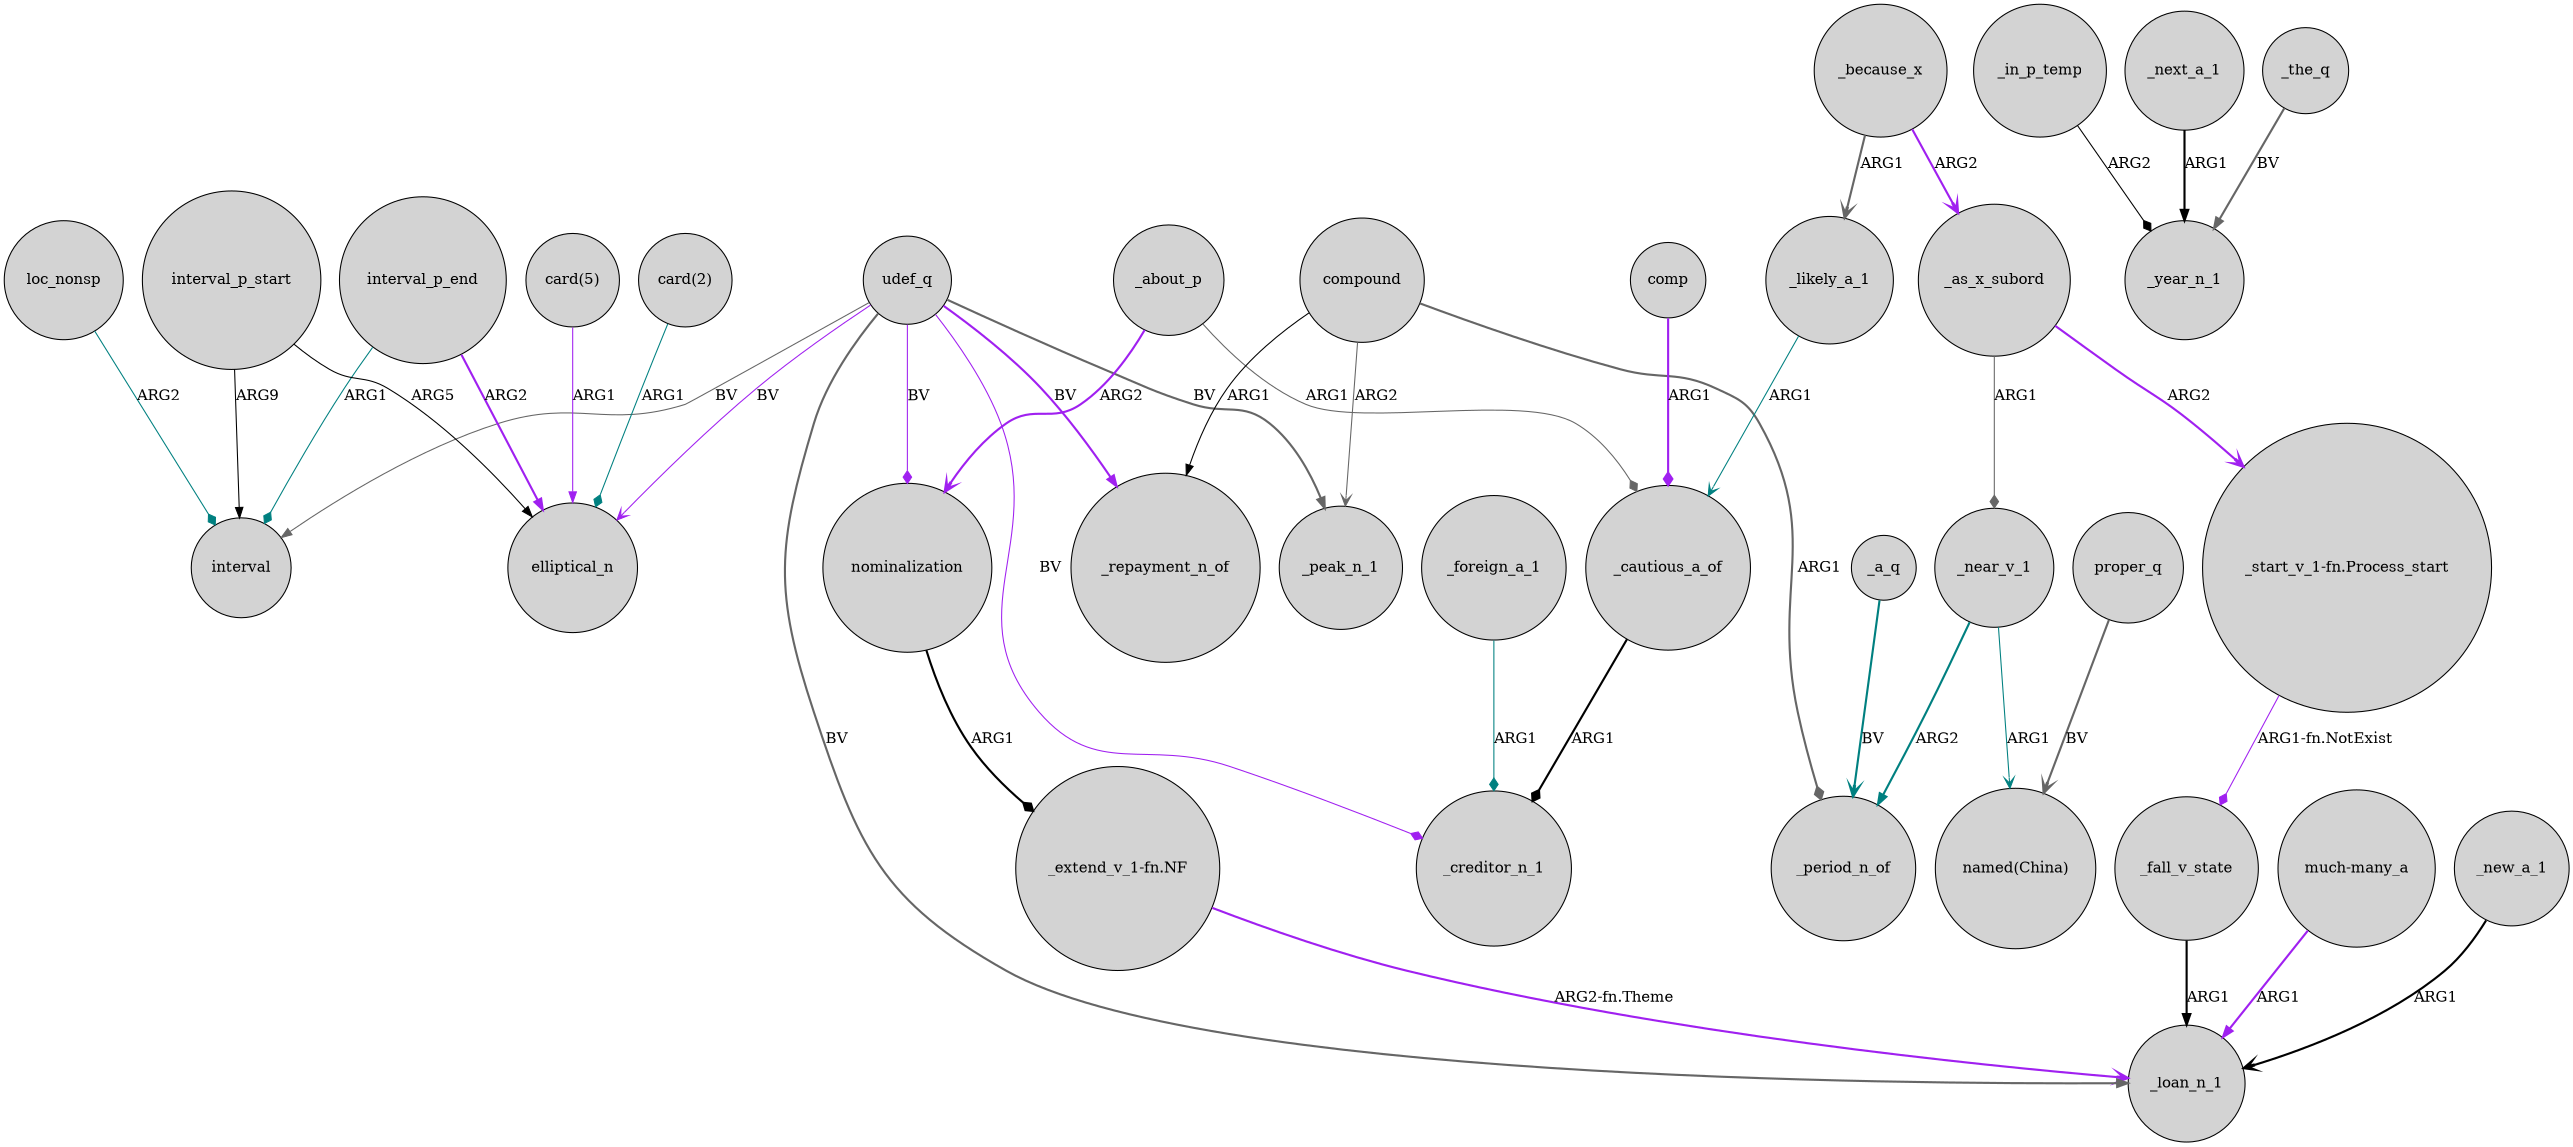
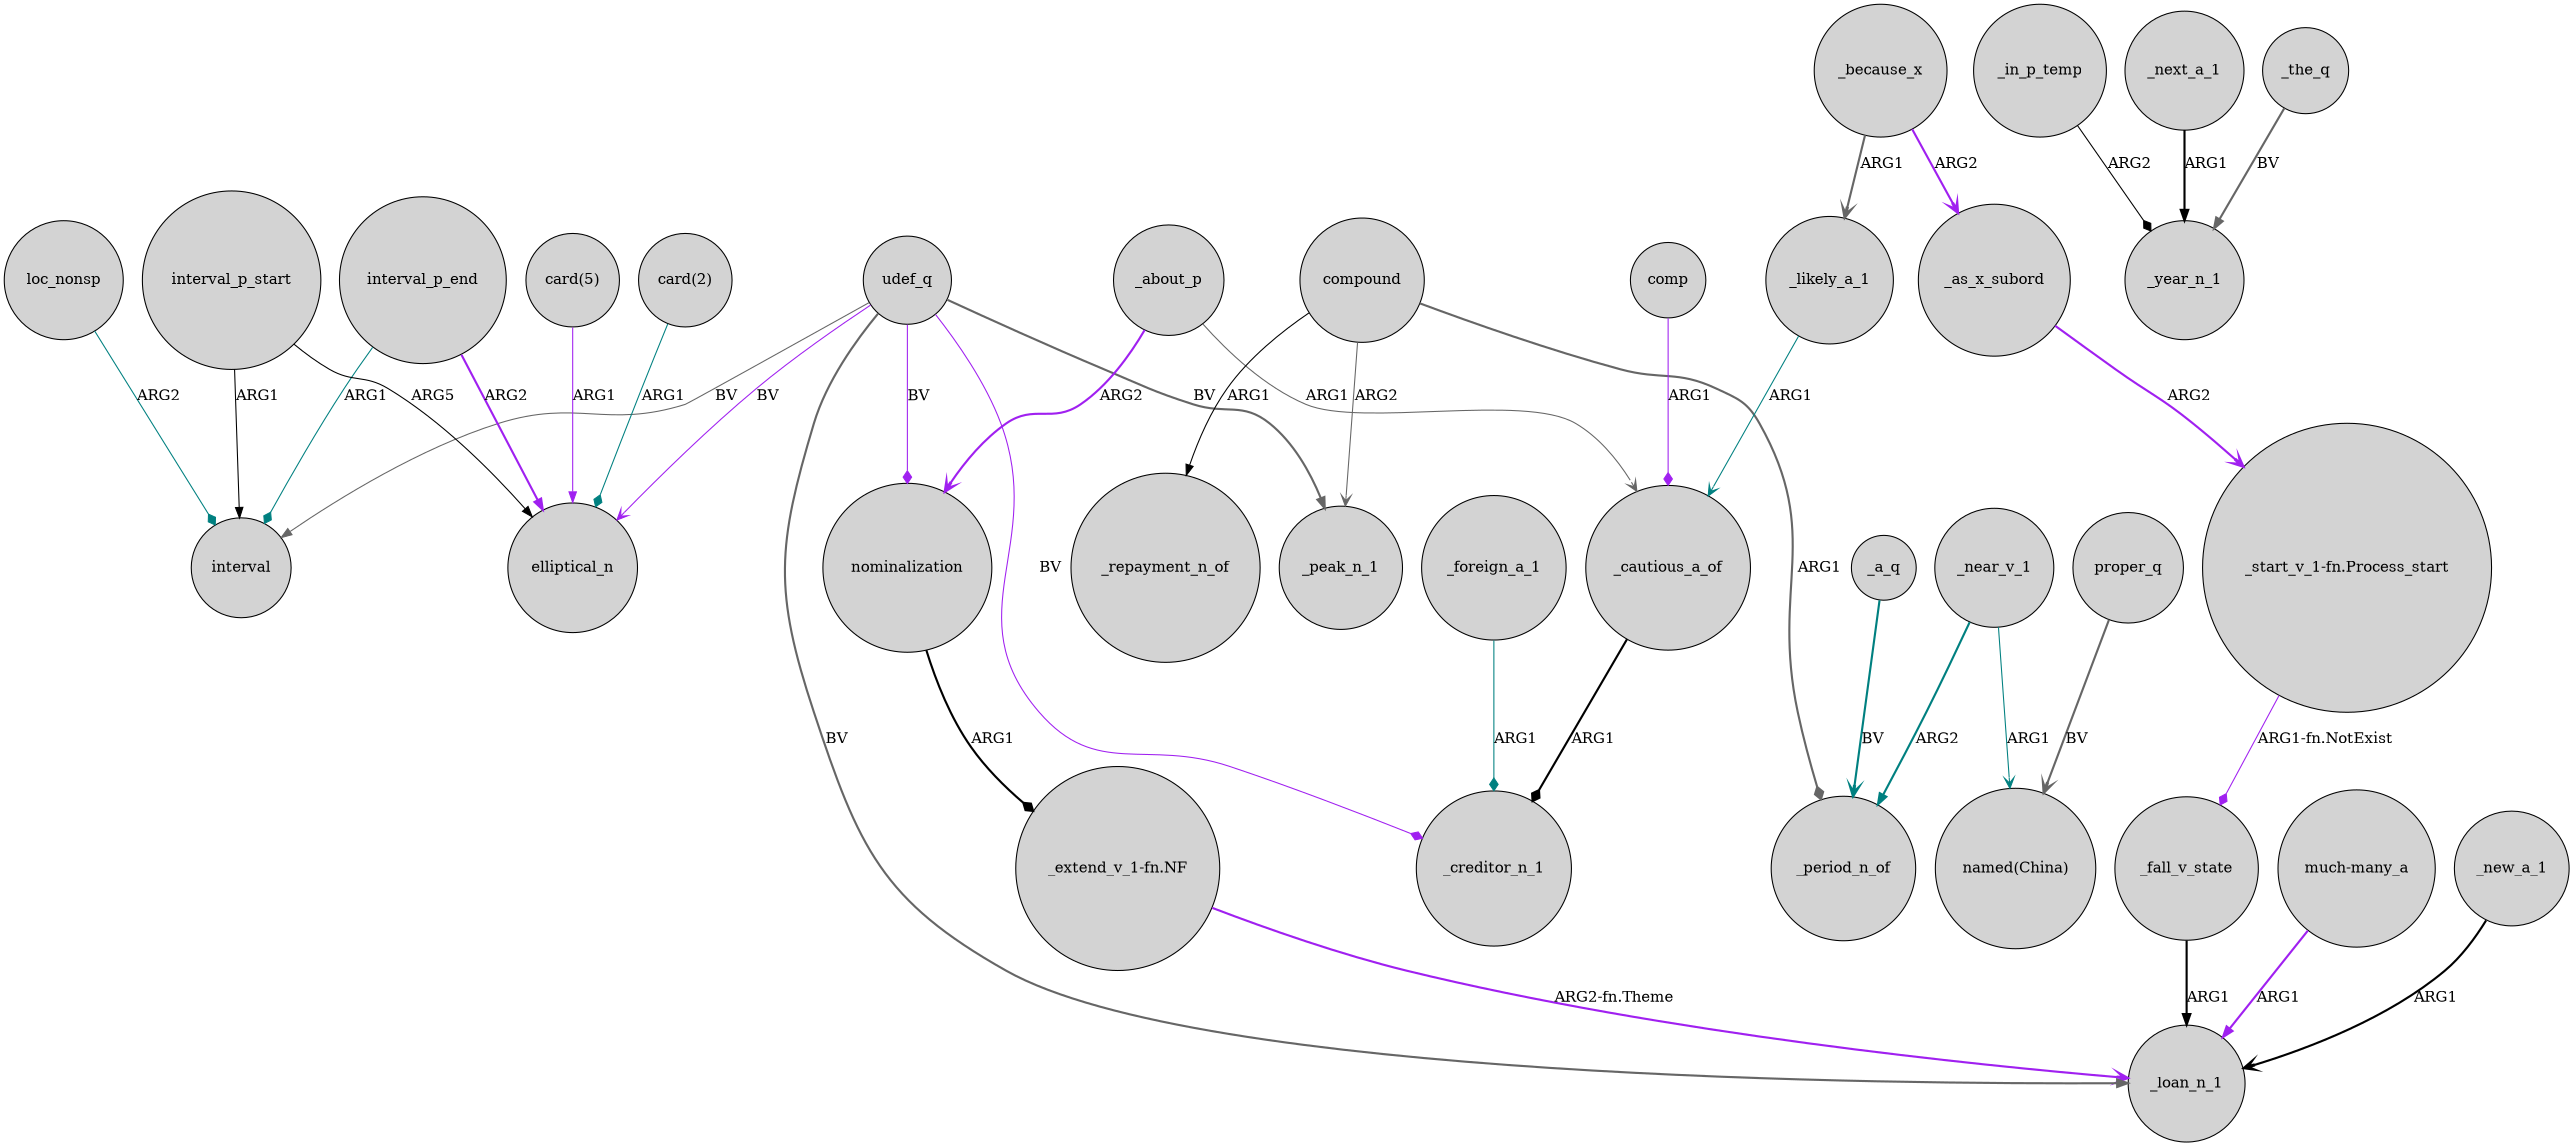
edge "udef_q" -> "_repayment_n_of": removed, label "BV"
edge "comp" -> "_cautious_a_of": style bold -> solid
edge "interval_p_start" -> "interval": label "ARG9" -> "ARG1"
edge "_about_p" -> "_cautious_a_of": arrowhead diamond -> vee
edge "_as_x_subord" -> "_near_v_1": removed, label "ARG1"
